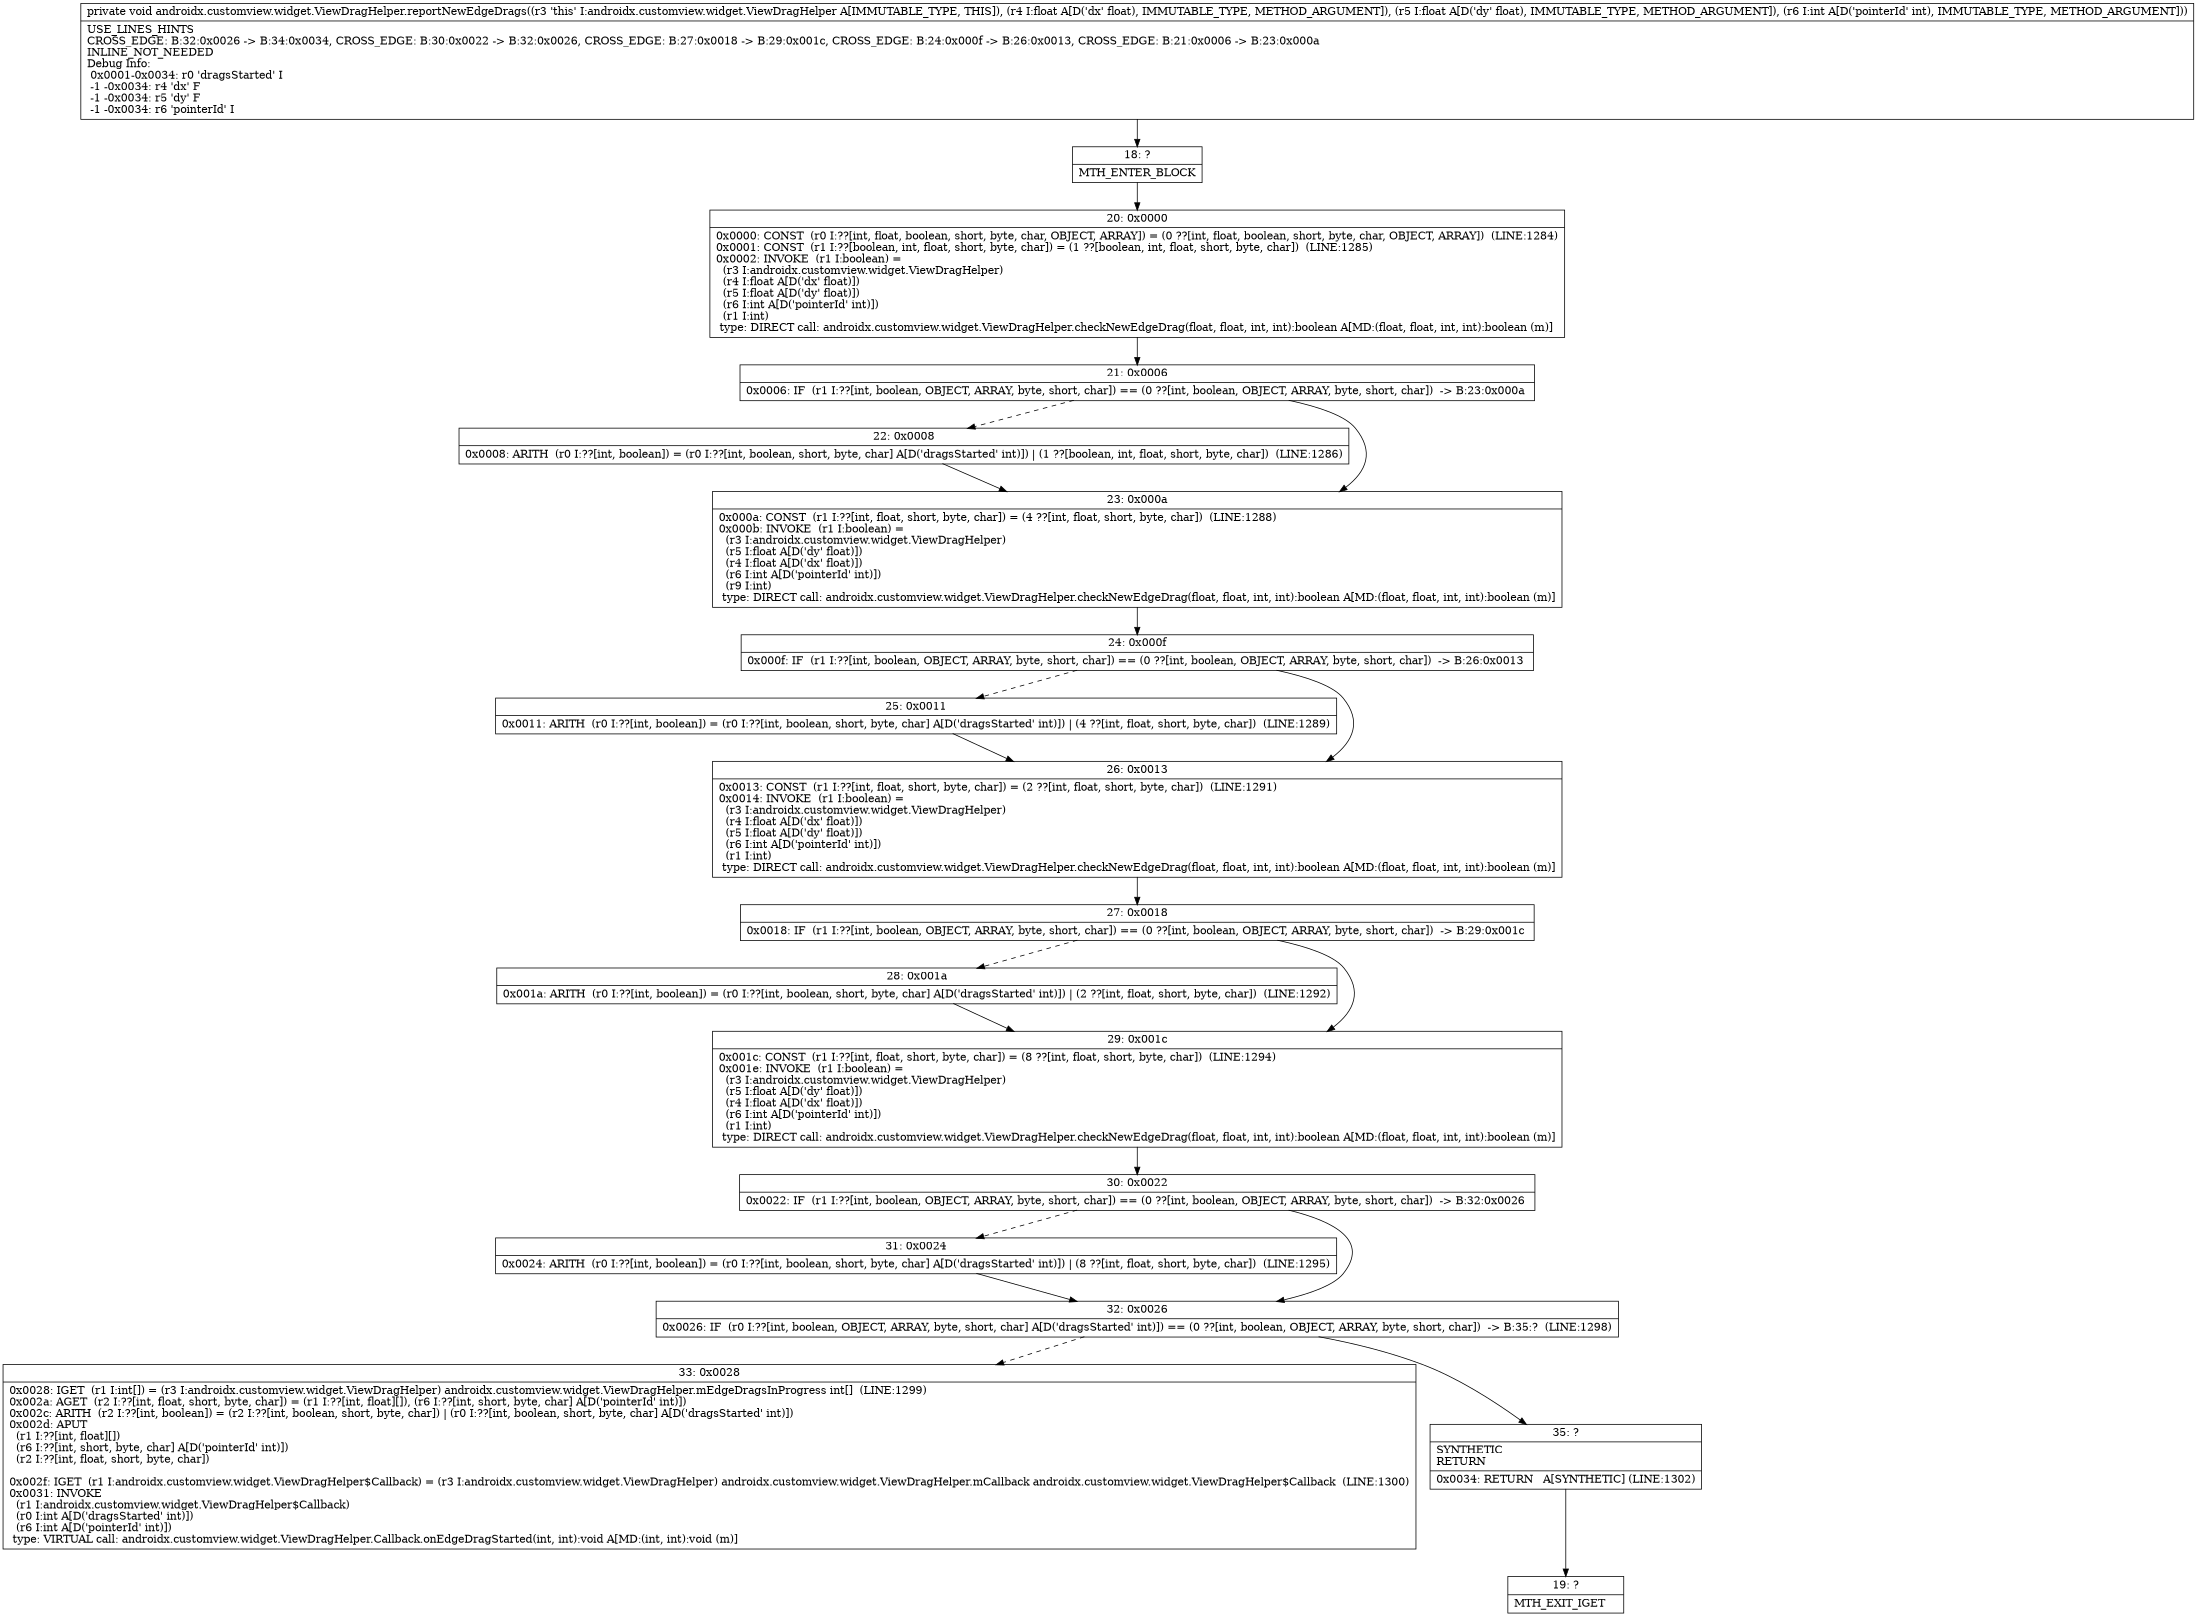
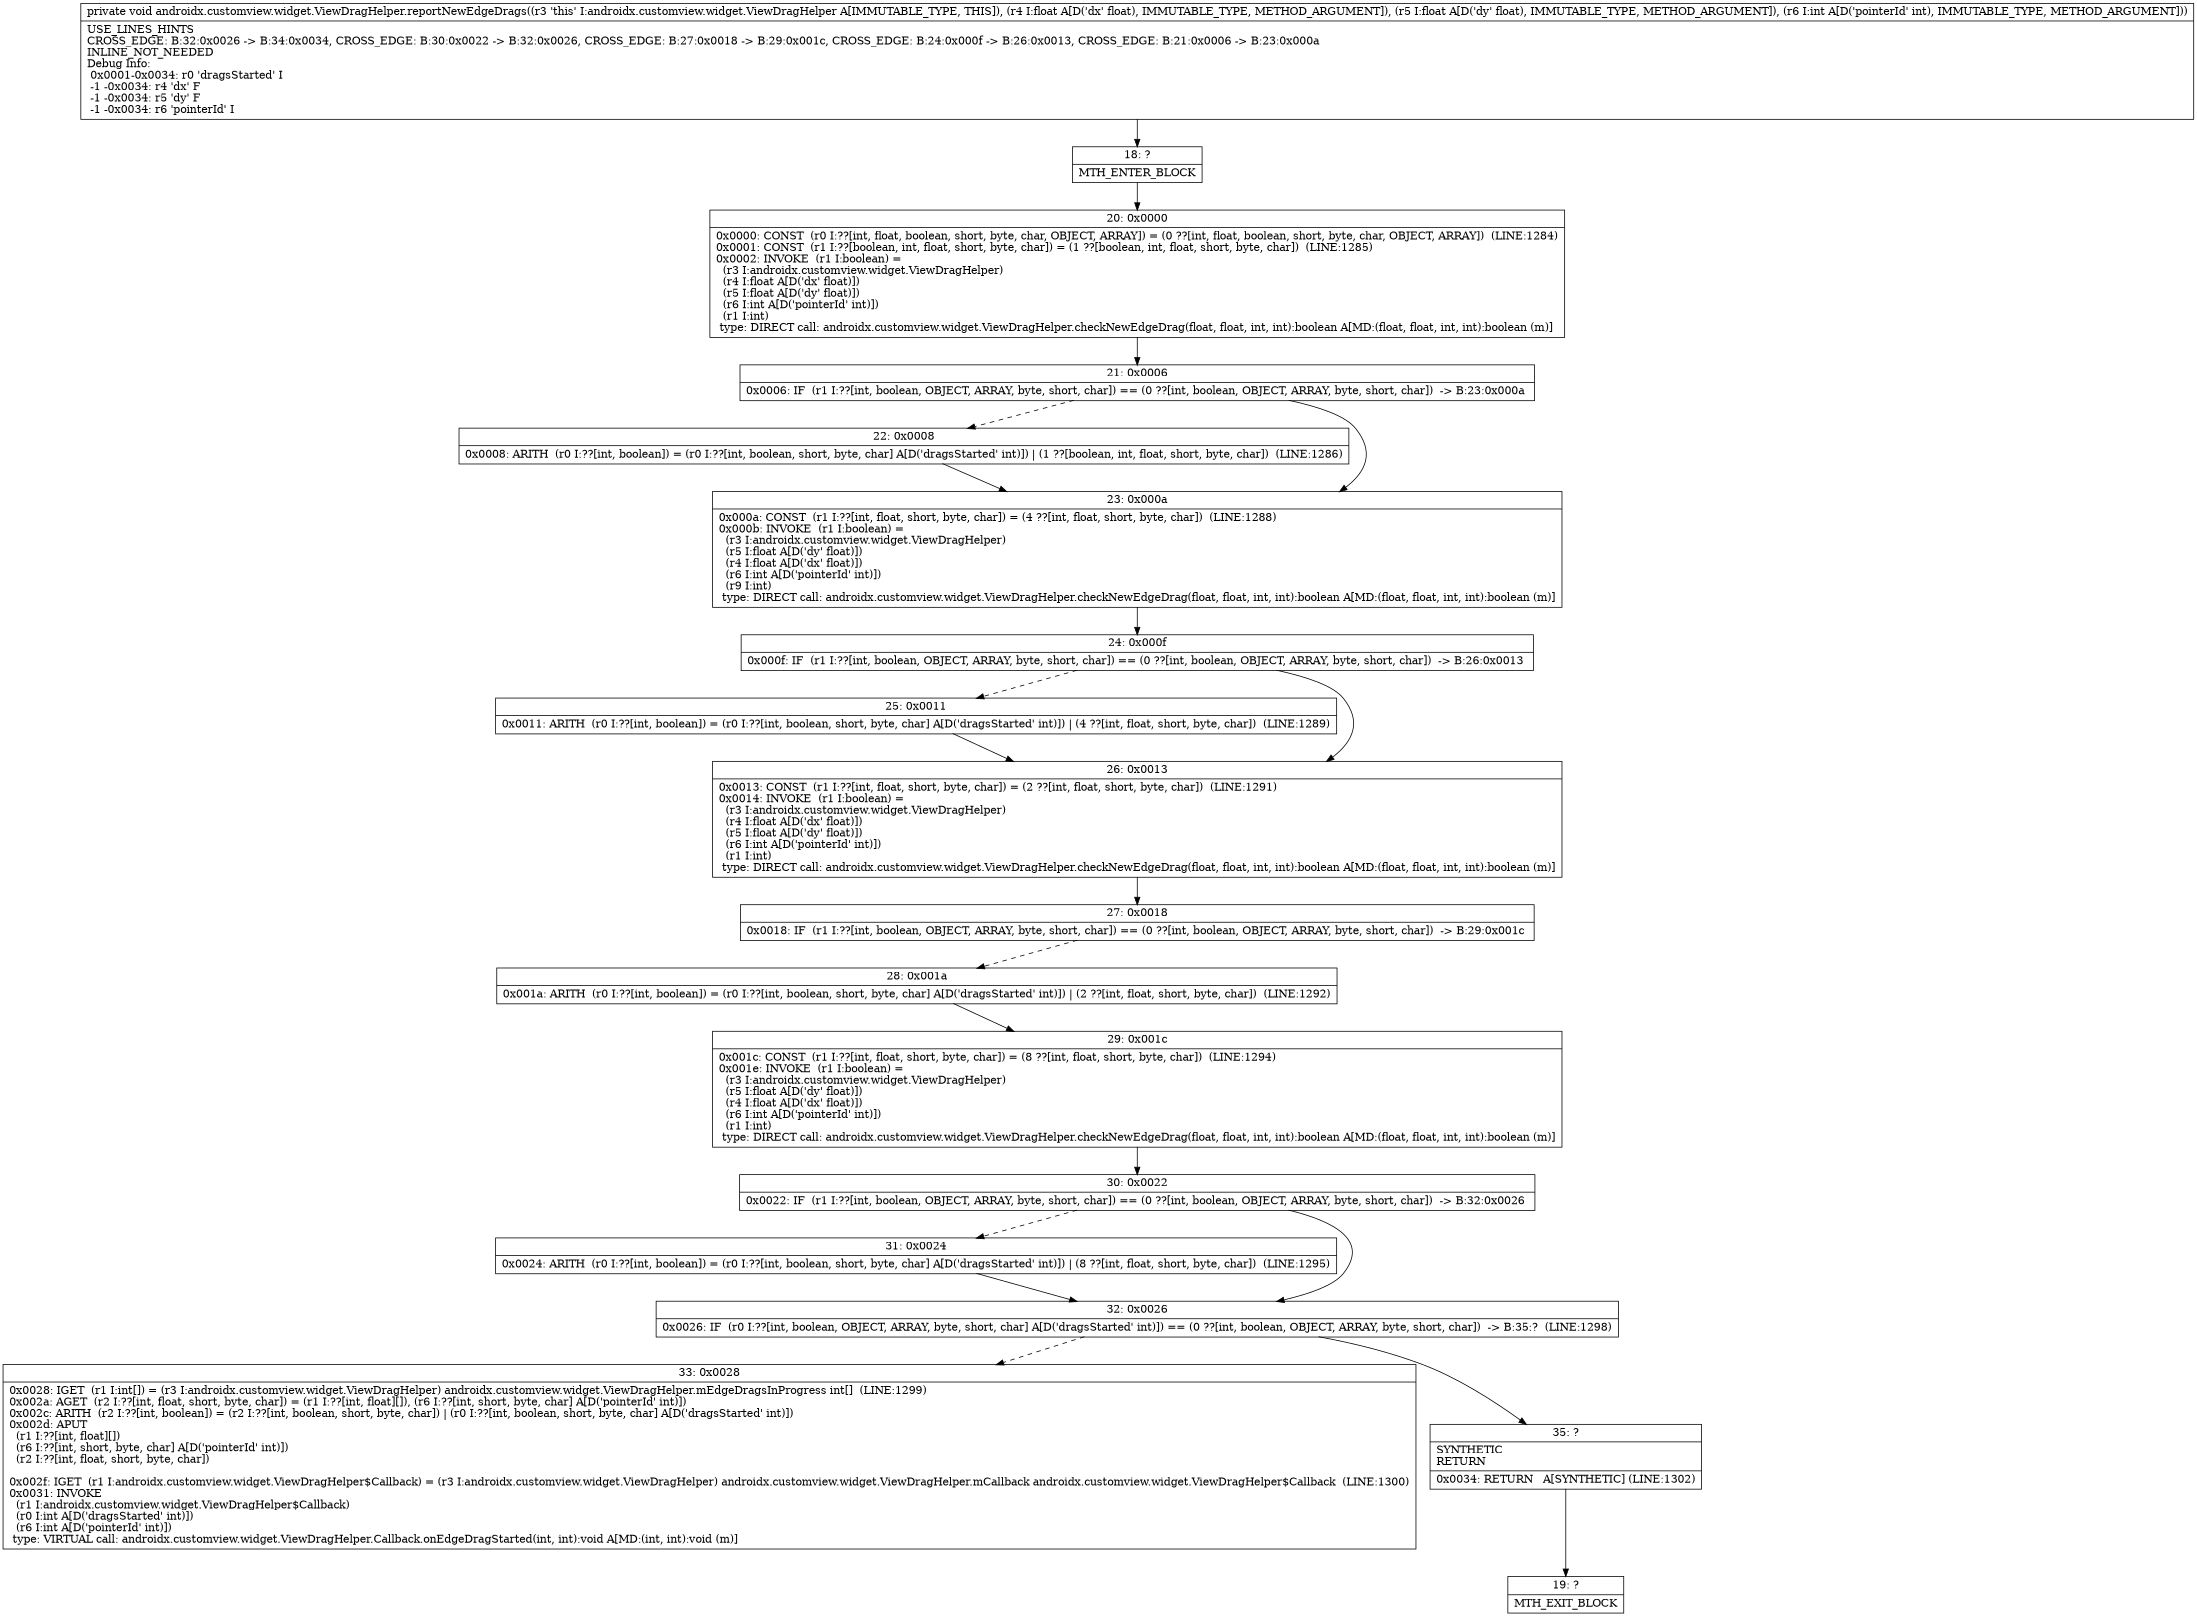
edge "27: 0x0018" -> "29: 0x001c": removed
node "19: ?": text "MTH_EXIT_IGET" -> "MTH_EXIT_BLOCK"
